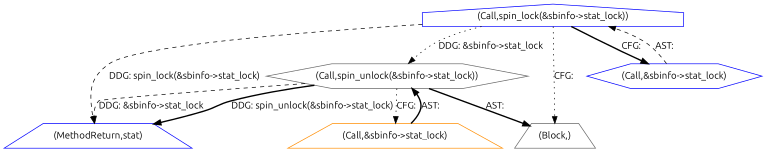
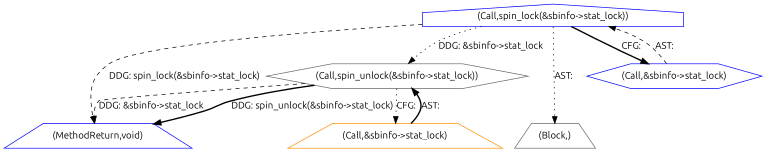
edge "(Call,spin_lock(&sbinfo->stat_lock))" -> "(Block,)": label "CFG: " -> "AST: "
edge "(Call,spin_unlock(&sbinfo->stat_lock))" -> "(Block,)": removed, label "AST:"
node "(MethodReturn,stat)": label "(MethodReturn,stat)" -> "(MethodReturn,void)"
